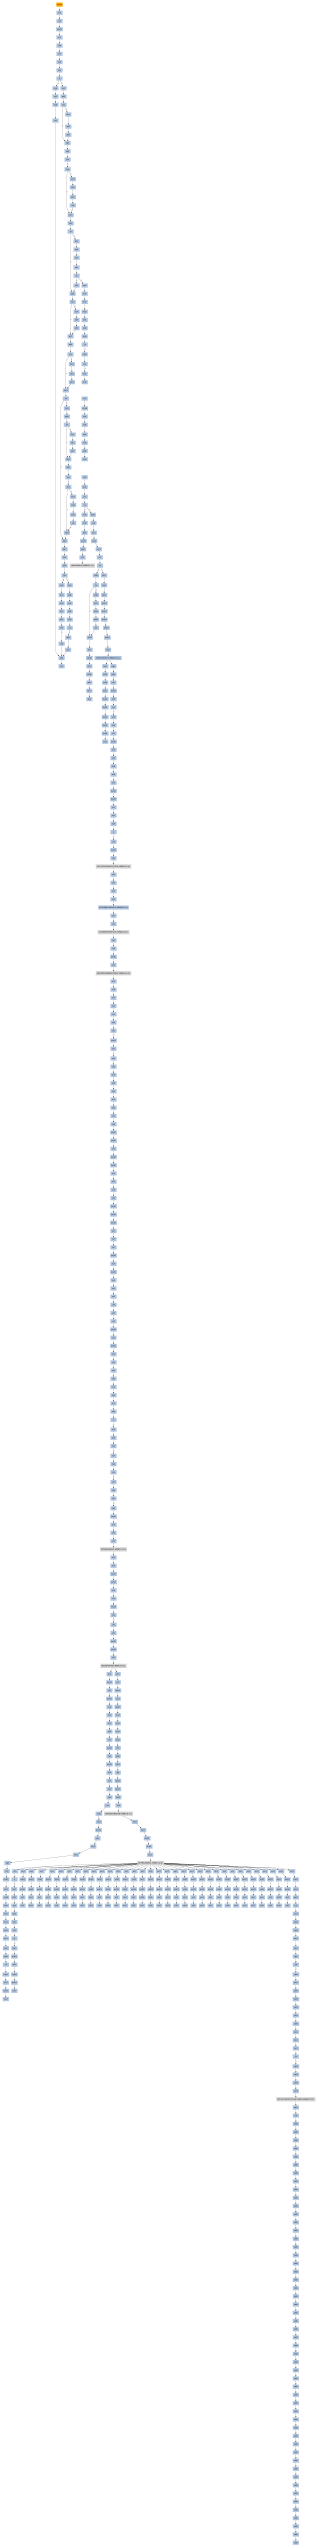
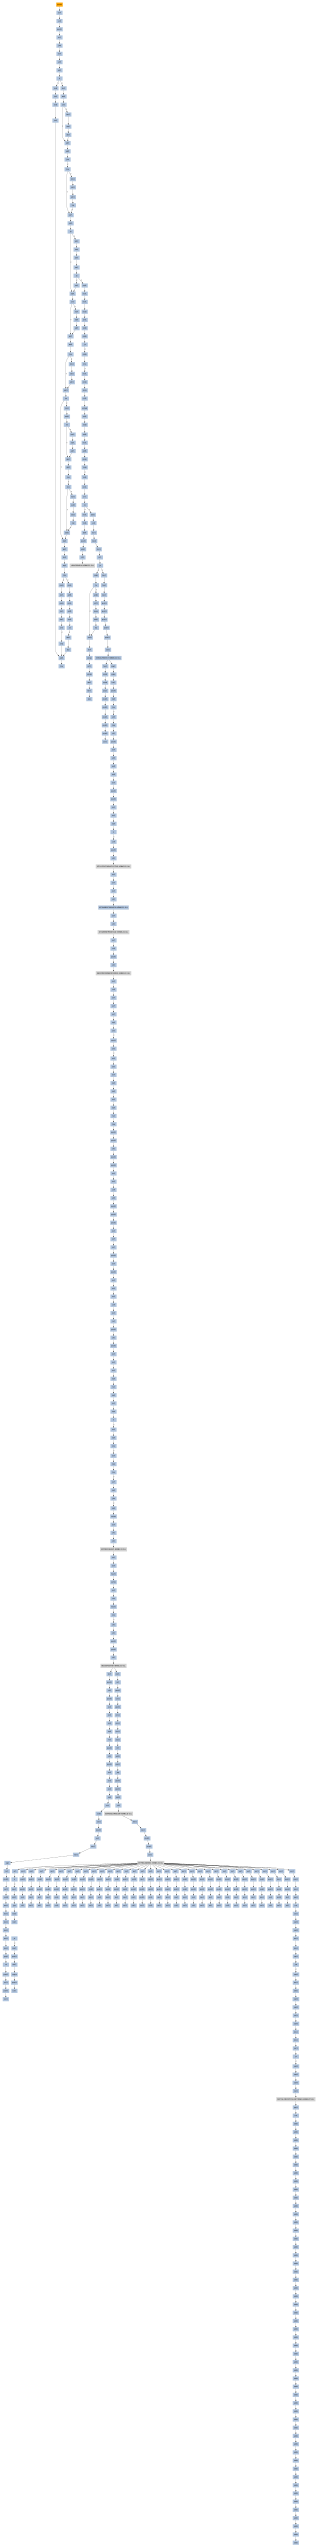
node "shrw": added
node "loop": added
node "orb": removed
